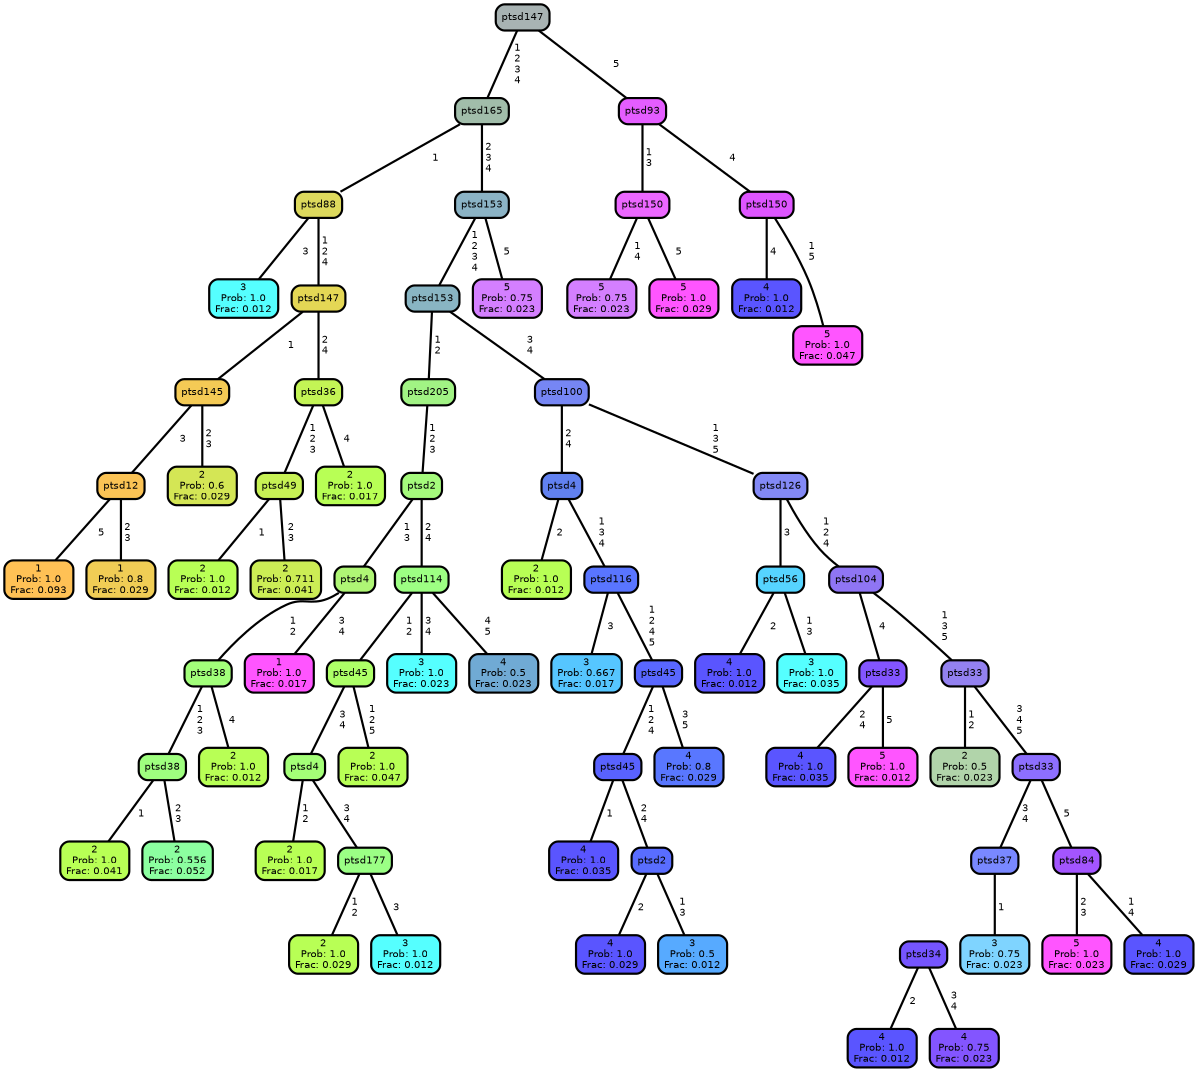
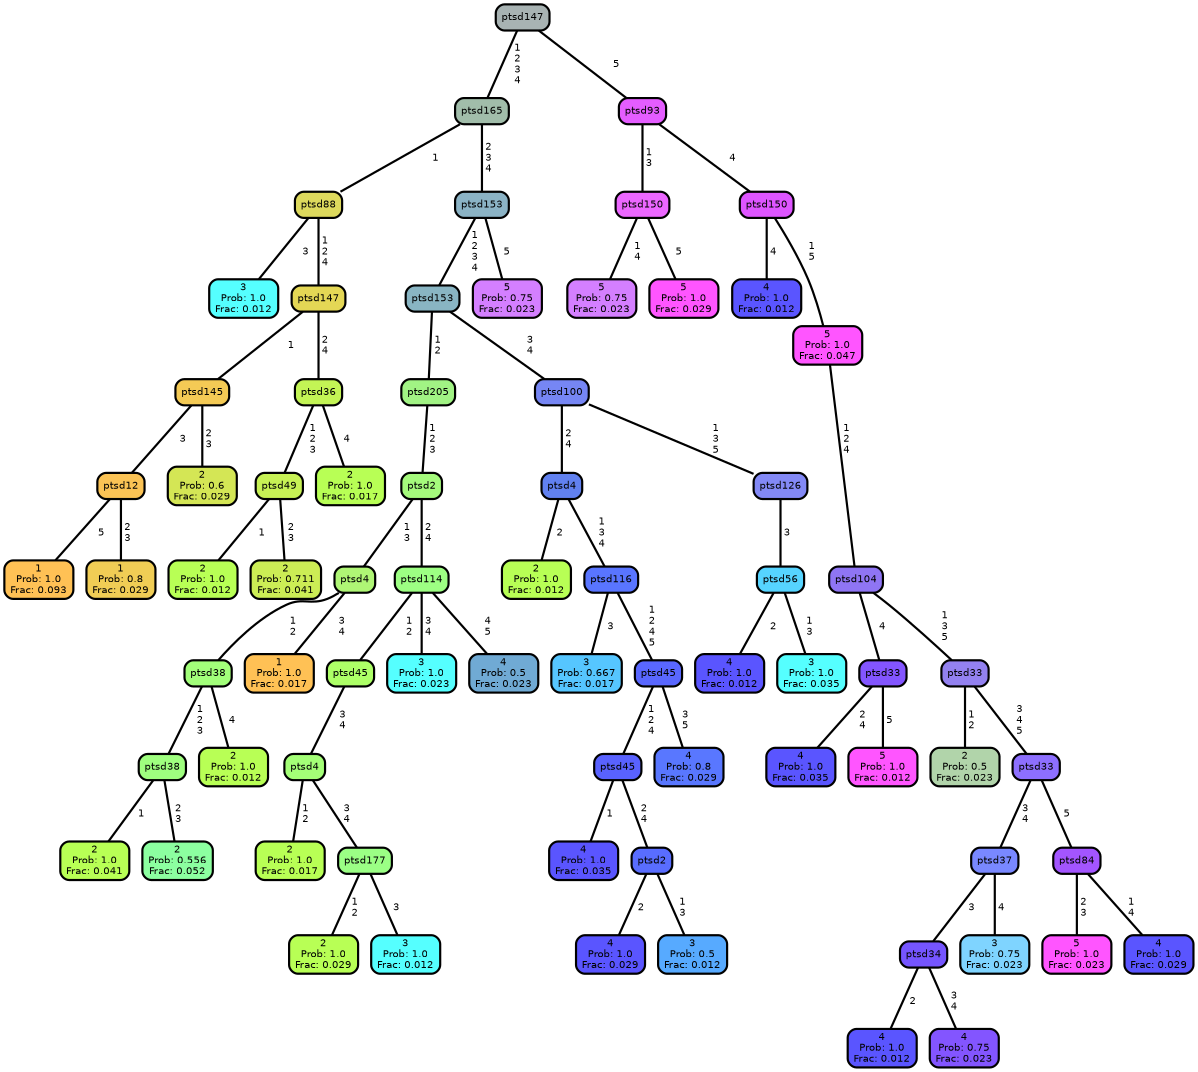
edge "ptsd126" -- "ptsd104": now "5 Prob: 1.0 Frac: 0.047" -- "ptsd104"
node "1 Prob: 1.0 Frac: 0.017": fillcolor #ff55ff -> #ffc155
node "2 Prob: 1.0 Frac: 0.047": removed
edge "ptsd37" -- "ptsd34": added, label "3"
edge "ptsd37" -- "3 Prob: 0.75 Frac: 0.023": label " 1" -> " 4"
